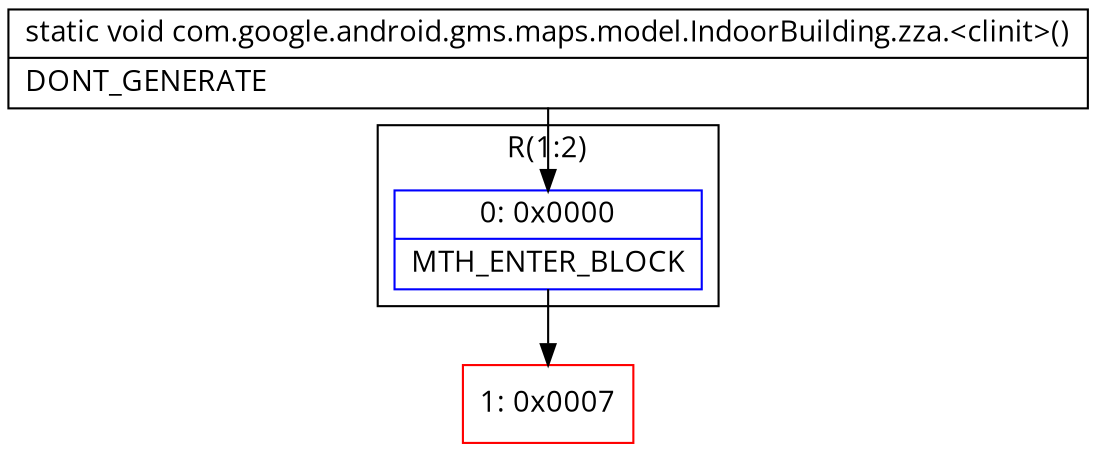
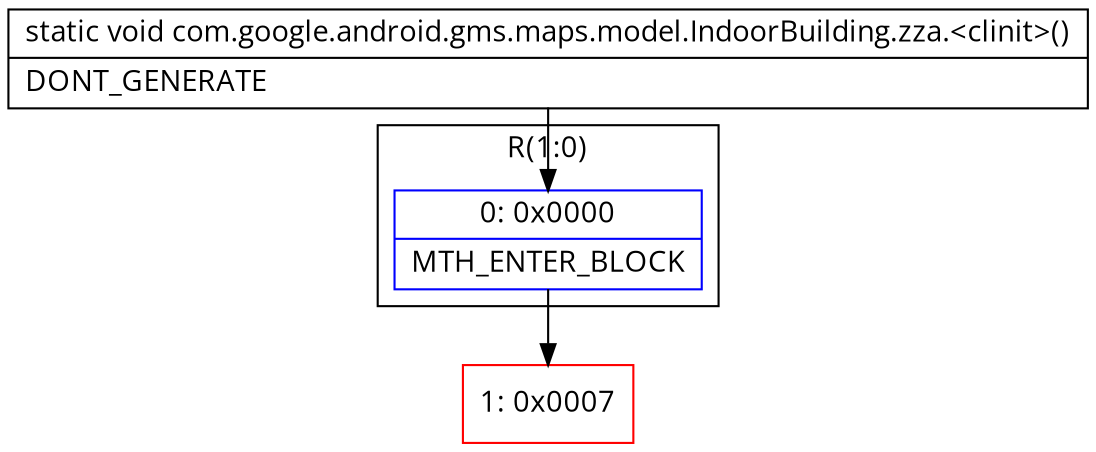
cluster "R(1:2)": label "R(1:2)" -> "R(1:0)"
